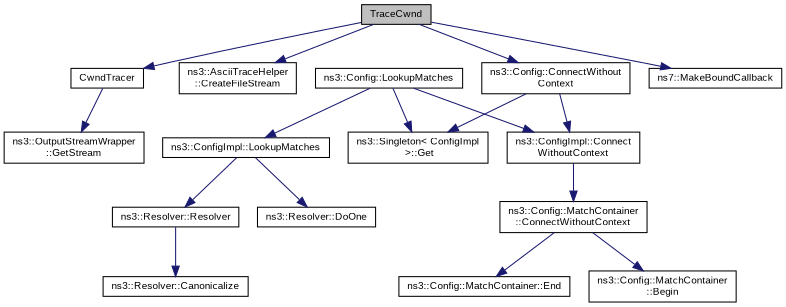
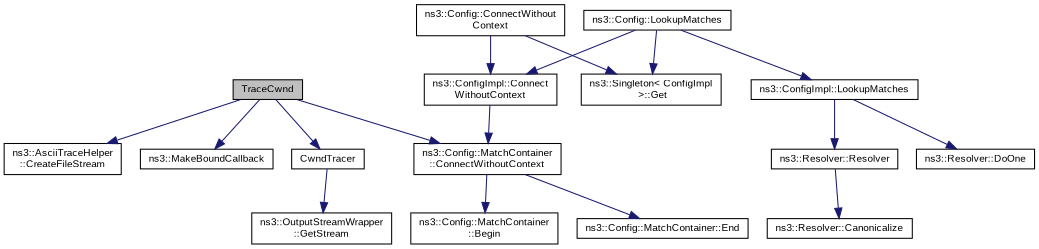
edge "TraceCwnd" -> "ns3::Config::ConnectWithout Context": now "TraceCwnd" -> "ns3::Config::MatchContainer ::ConnectWithoutContext"
node "ns7::MakeBoundCallback": label "ns7::MakeBoundCallback" -> "ns3::MakeBoundCallback"
